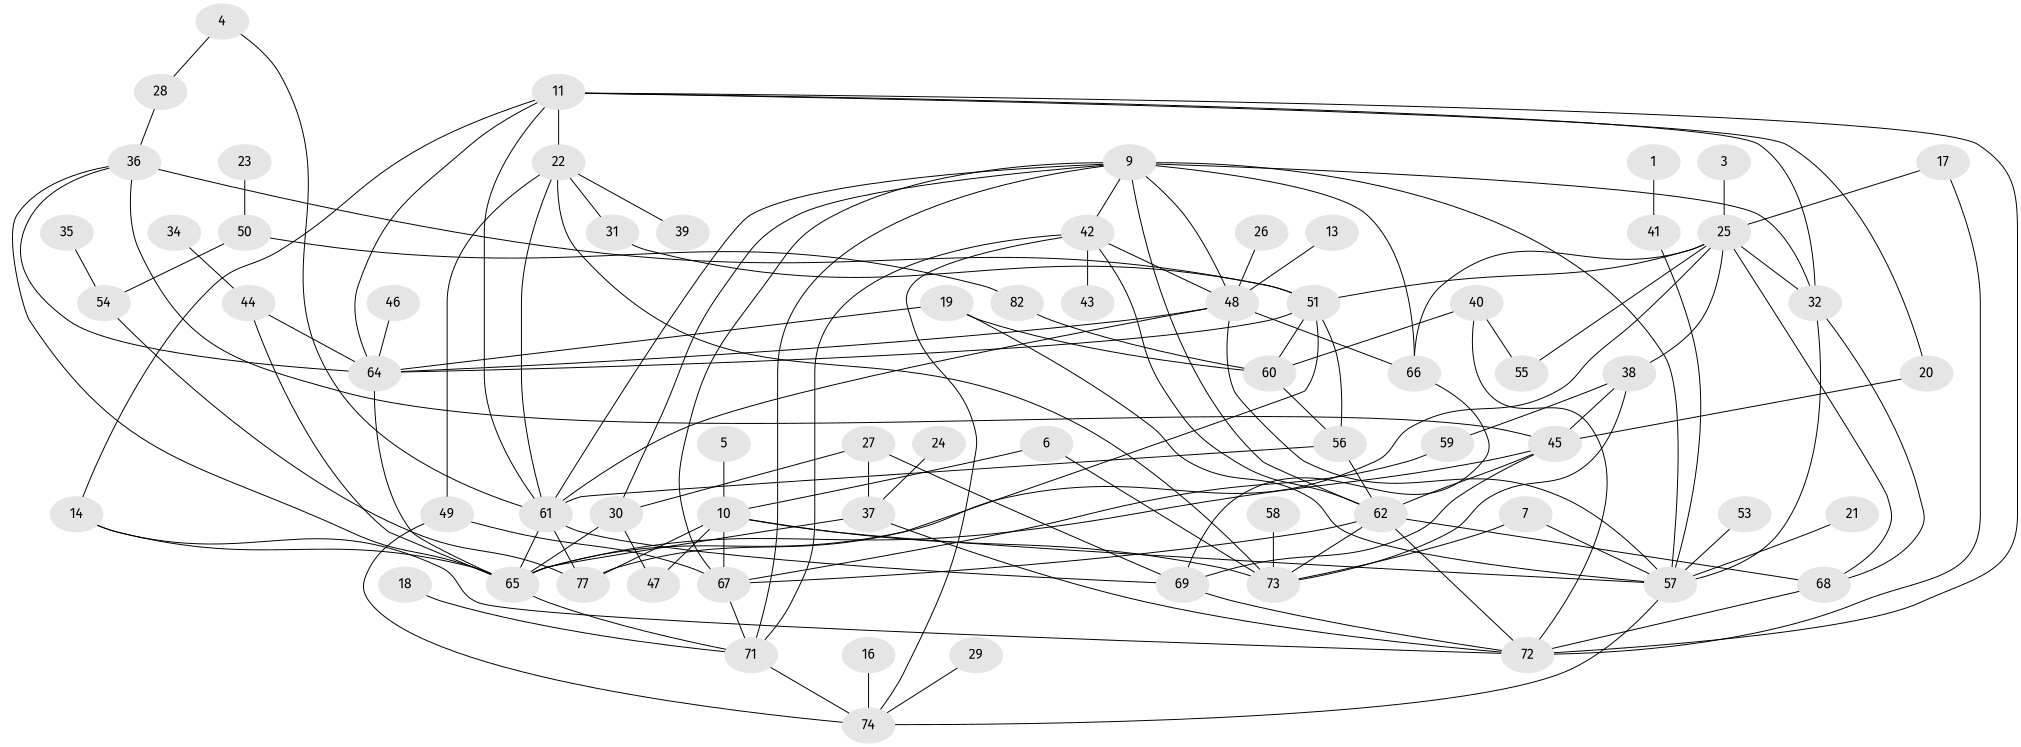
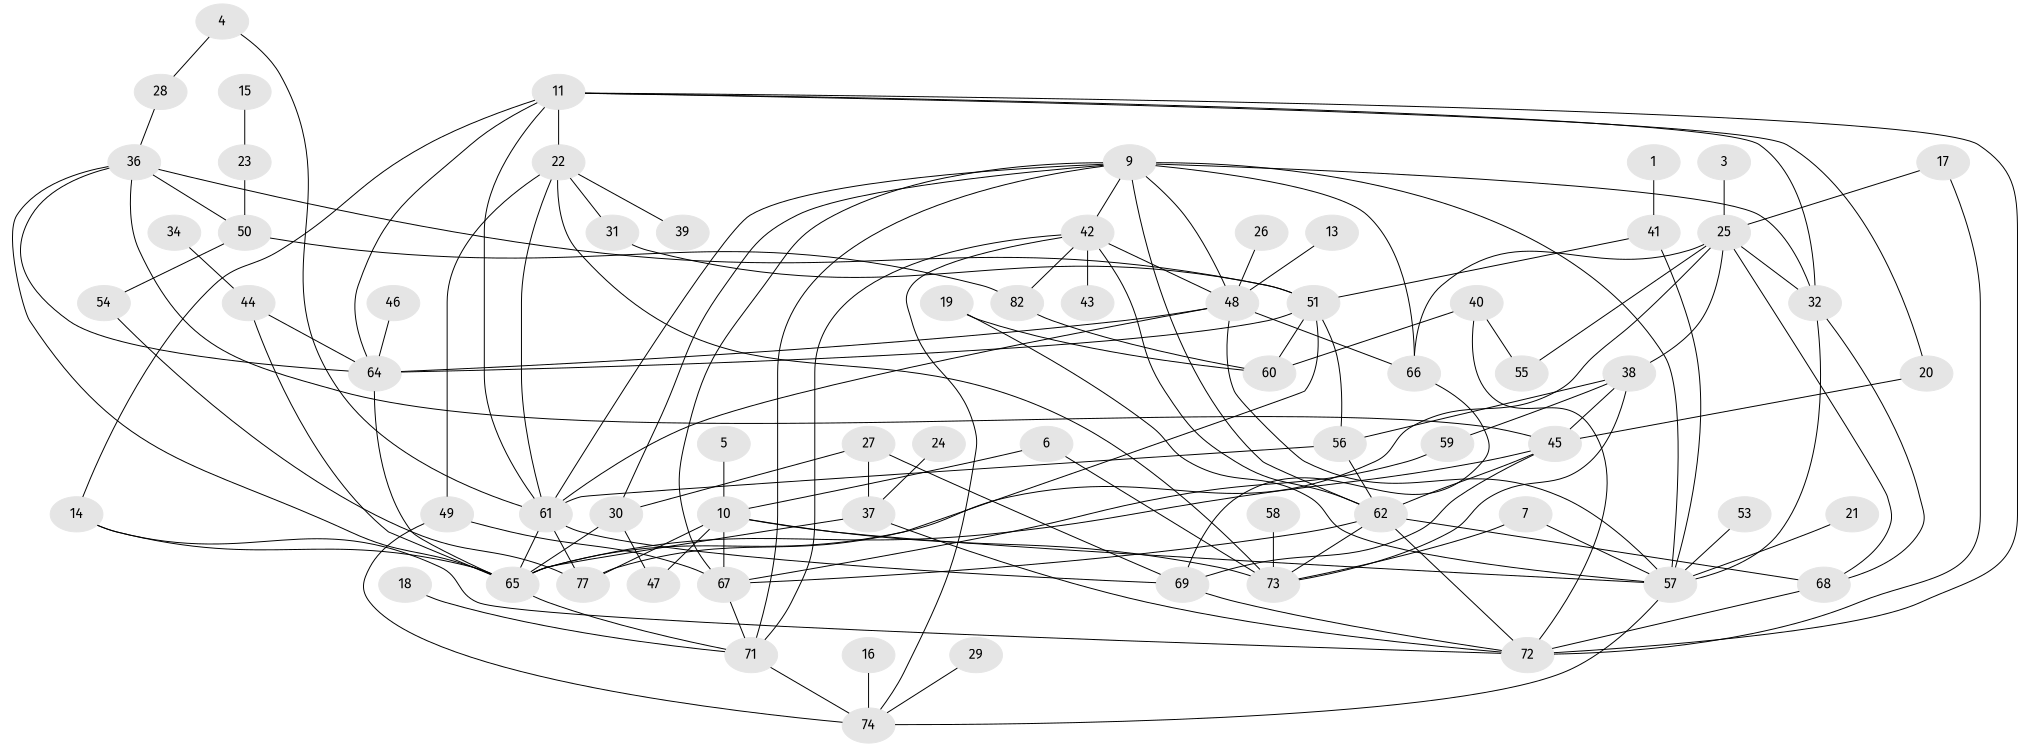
node "15": added
edge "36" -- "50": added
node "35": removed
edge "42" -- "82": added
edge "25" -- "51": now "41" -- "51"
edge "19" -- "64": removed
edge "60" -- "56": now "38" -- "56"
